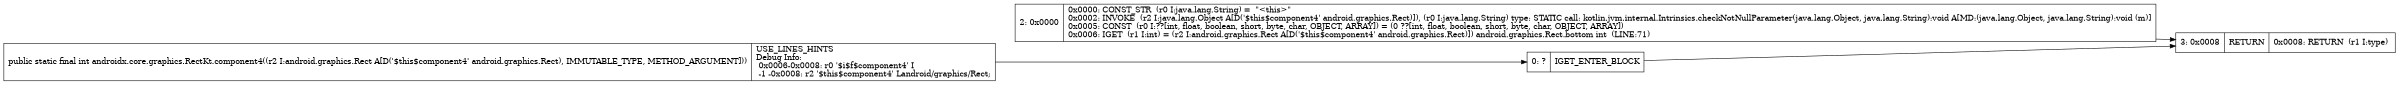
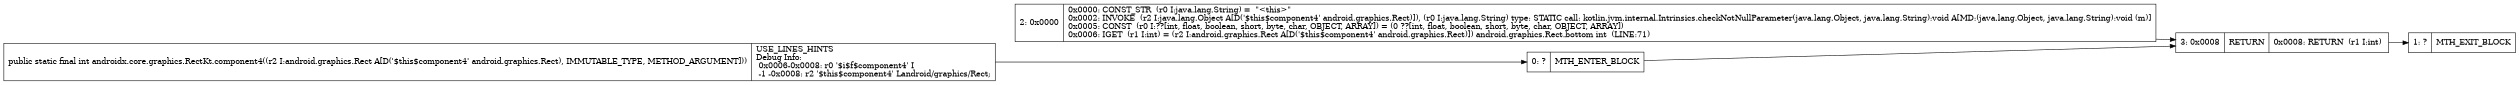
node "3: 0x0008": text "0x0008: RETURN  (r1 I:type)" -> "0x0008: RETURN  (r1 I:int)"
node "1: ?": added
node "0: ?": text "IGET_ENTER_BLOCK" -> "MTH_ENTER_BLOCK"
